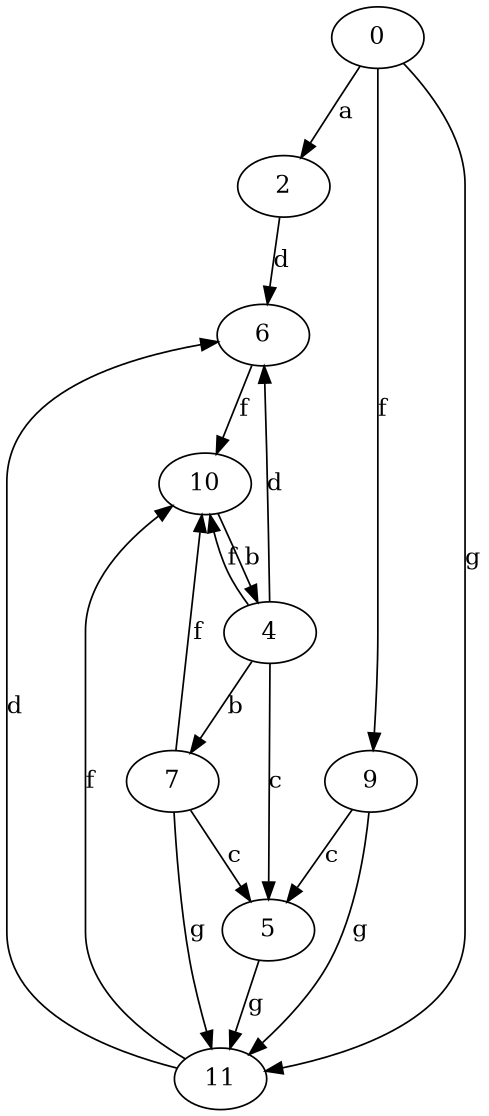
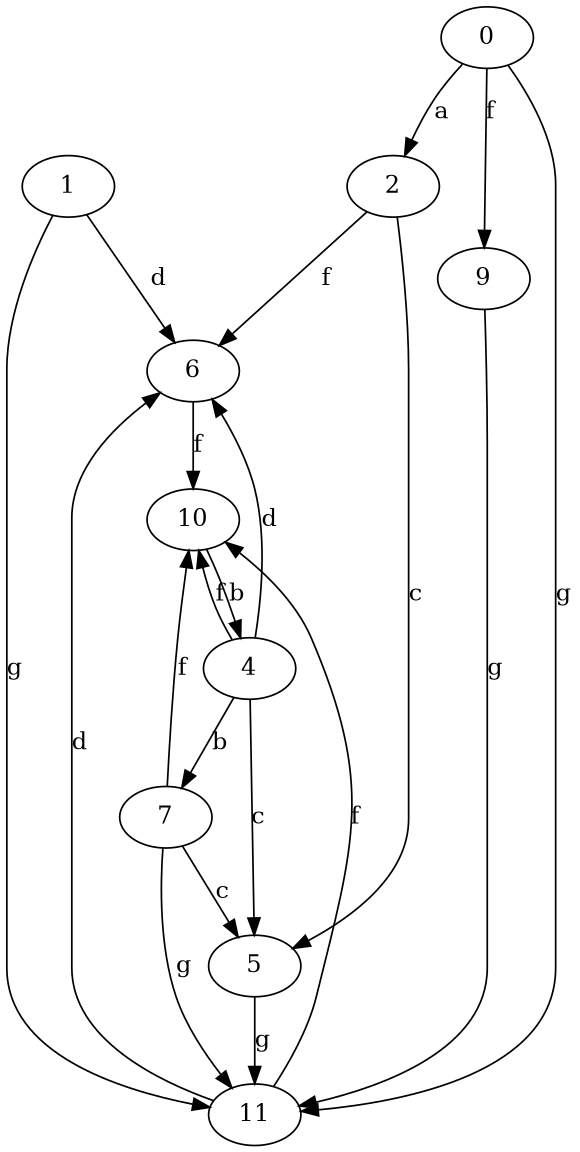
node "1": added
edge "2" -> "6": label "d" -> "f"
edge "9" -> "5": now "2" -> "5"
